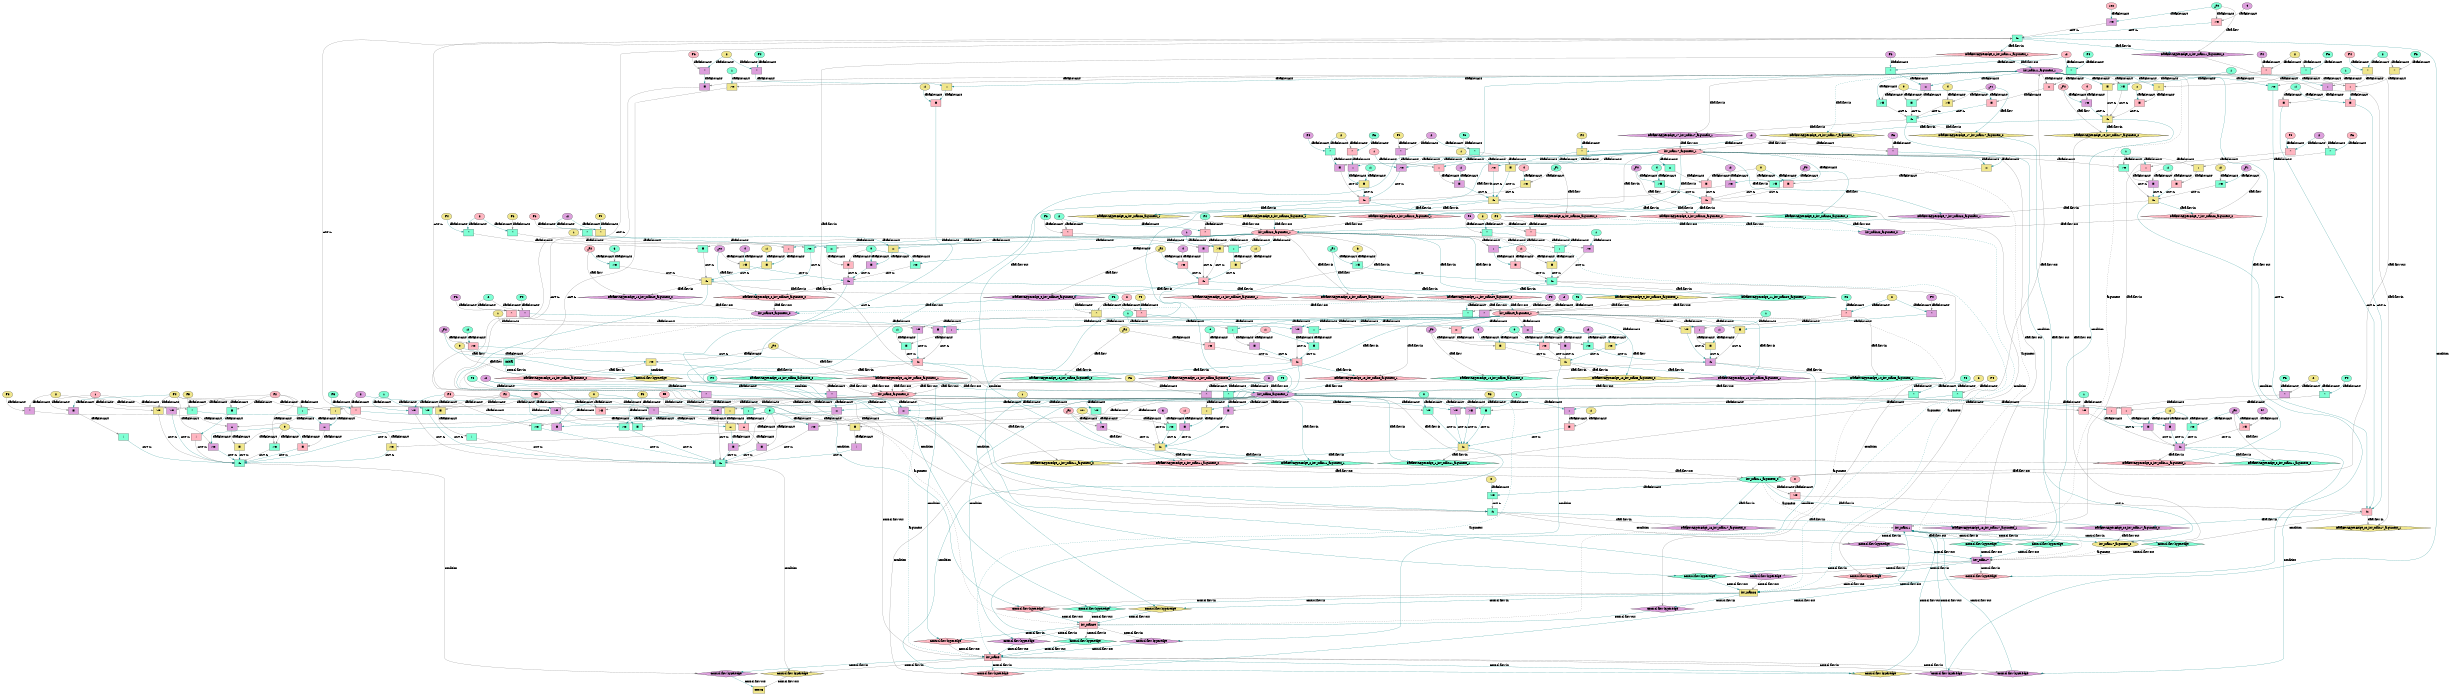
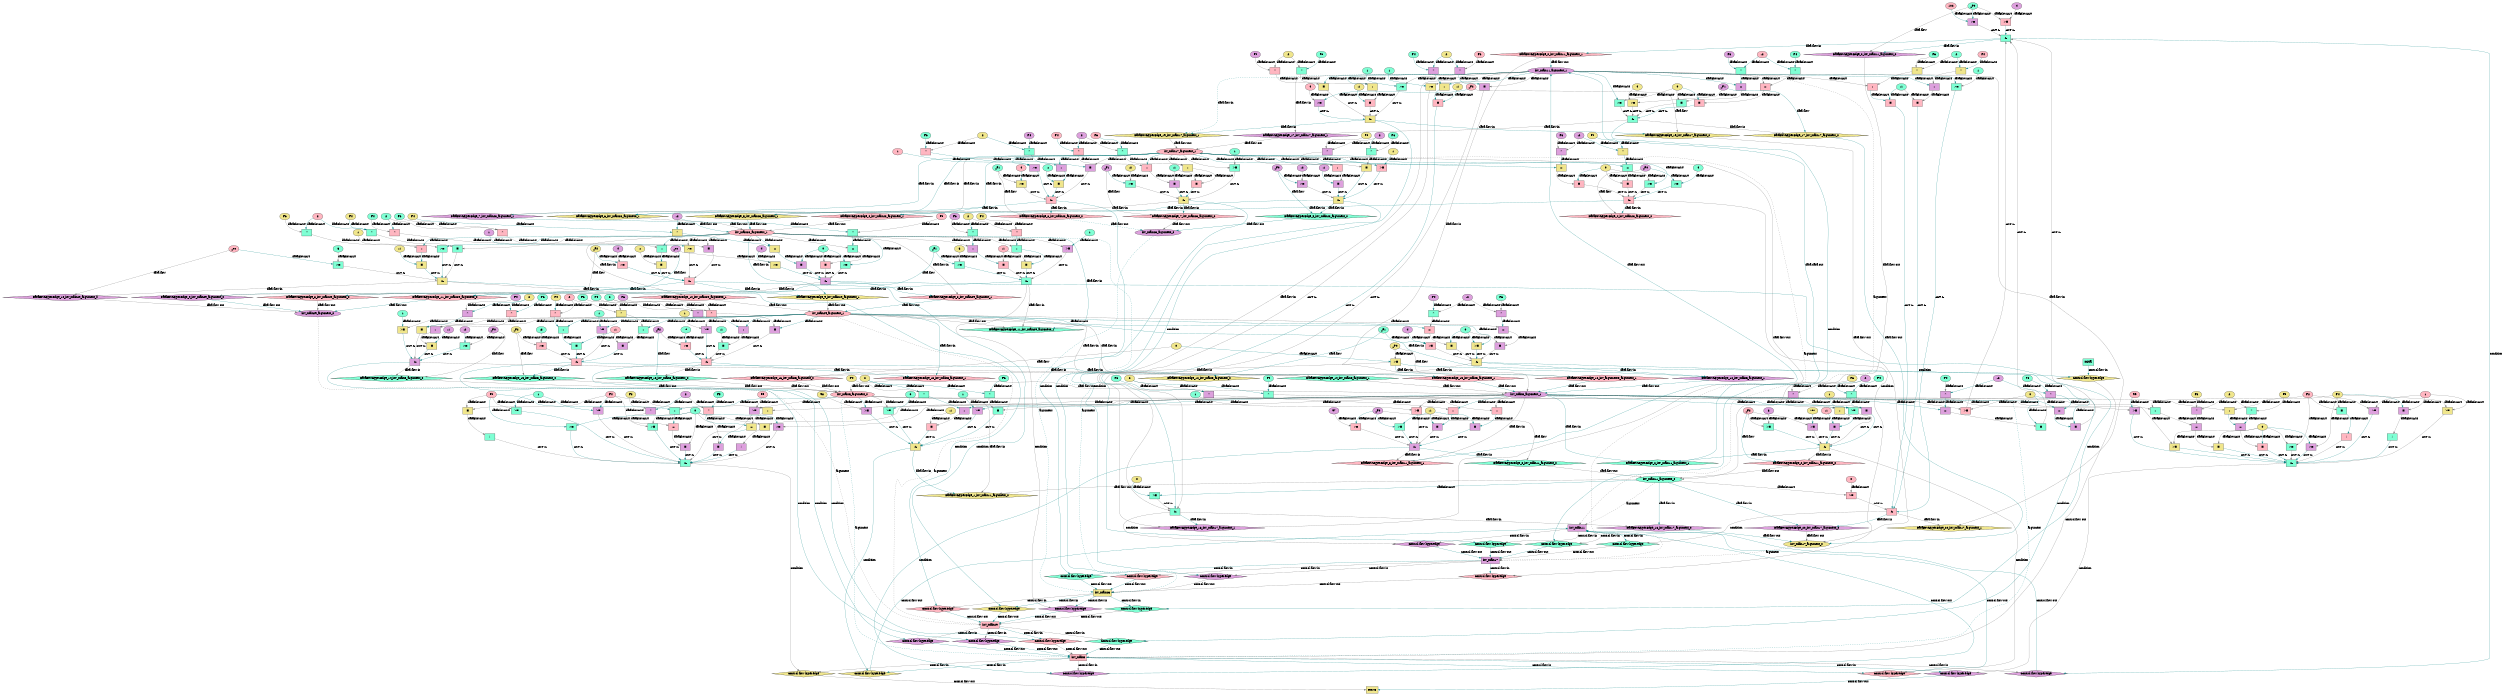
edge "DataFowHyperEdge_2_inv_main11_argument_1" -> "inv_main11_argument_1": label "data flow out" -> "data data out"
edge "DataFowHyperEdge_11_inv_main29_argument_1" -> "inv_main29_argument_1": reversed
edge "DataFowHyperEdge_11_inv_main29_argument_0" -> "inv_main29_argument_0": style dashed -> solid
node "DataFowHyperEdge_16_inv_main5_argument_1": label "DataFowHyperEdge_16_inv_main5_argument_1" -> "DataFowHyperEdge_16_inv_argument5_argument_1"
node "DataFowHyperEdge_1_inv_main11_argument_1": removed
edge "DataFowHyperEdge_1_inv_main11_argument_0" -> "inv_main11_argument_0": reversed
